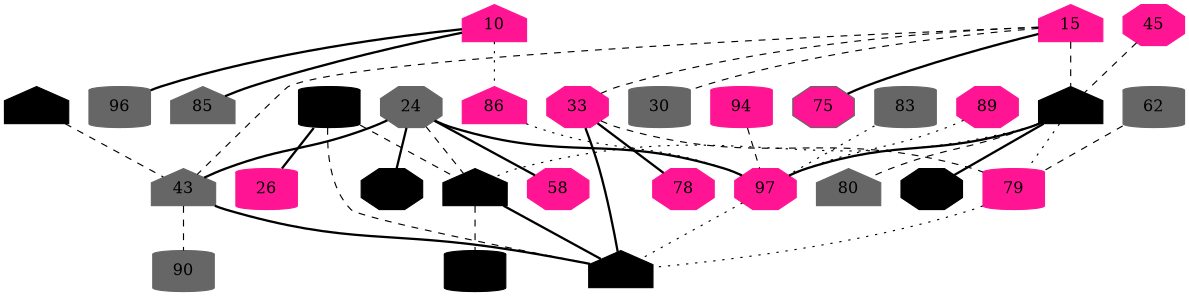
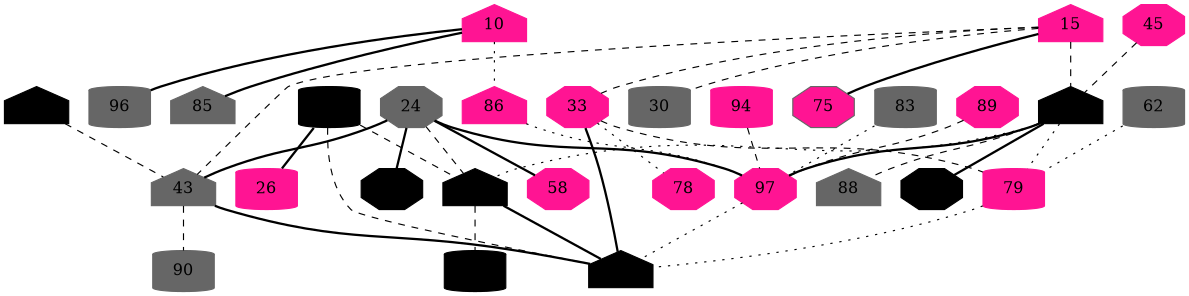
edge "33" -- "78": style bold -> dotted
edge "89" -- "97": style dotted -> dashed
edge "62" -- "79": style dashed -> dotted
node "80": label "80" -> "88"
